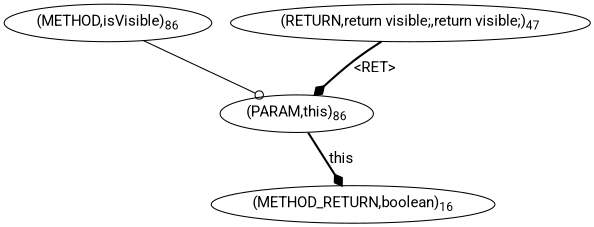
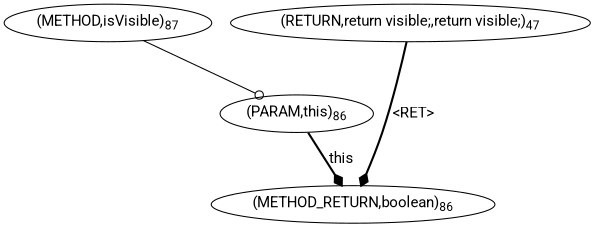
node "(METHOD,isVisible)": text "86" -> "87"
edge "(RETURN,return visible;,return visible;)" -> "(PARAM,this)": now "(RETURN,return visible;,return visible;)" -> "(METHOD_RETURN,boolean)"
node "(METHOD_RETURN,boolean)": text "16" -> "86"
